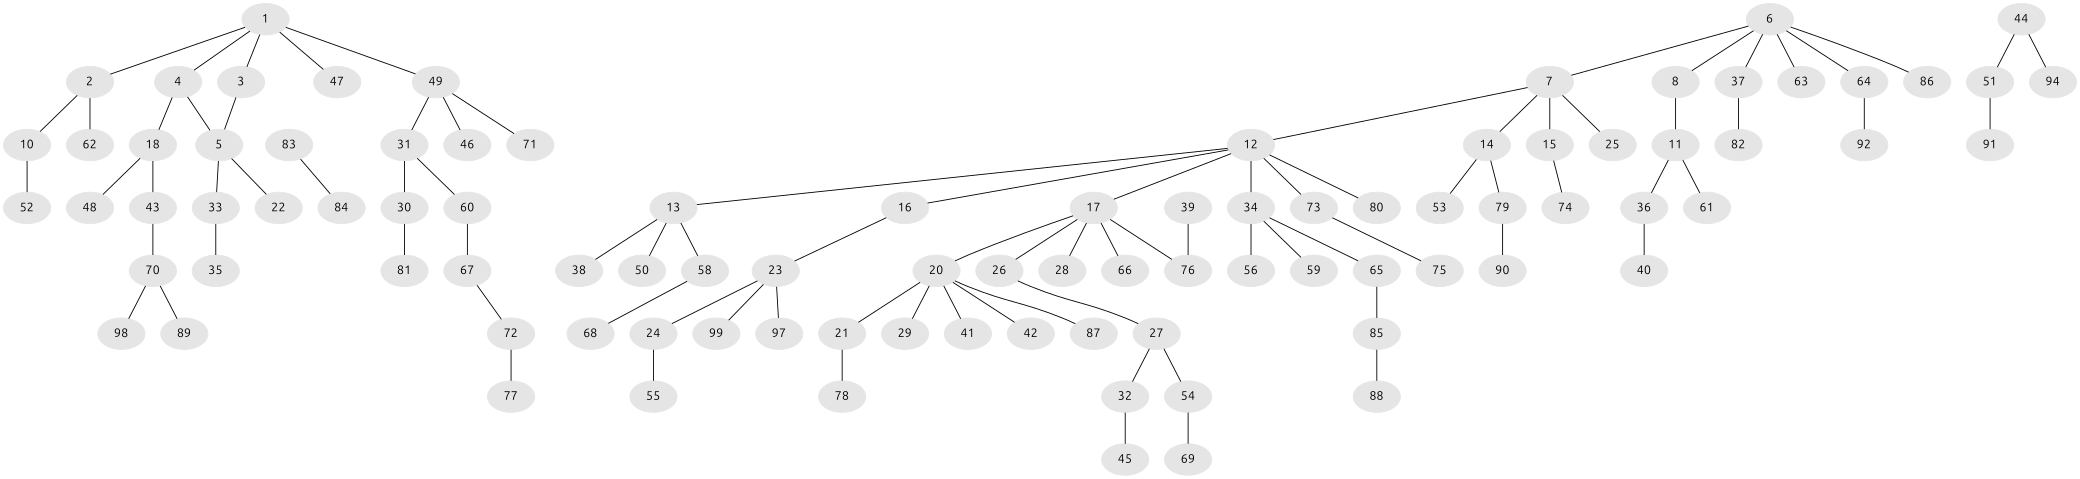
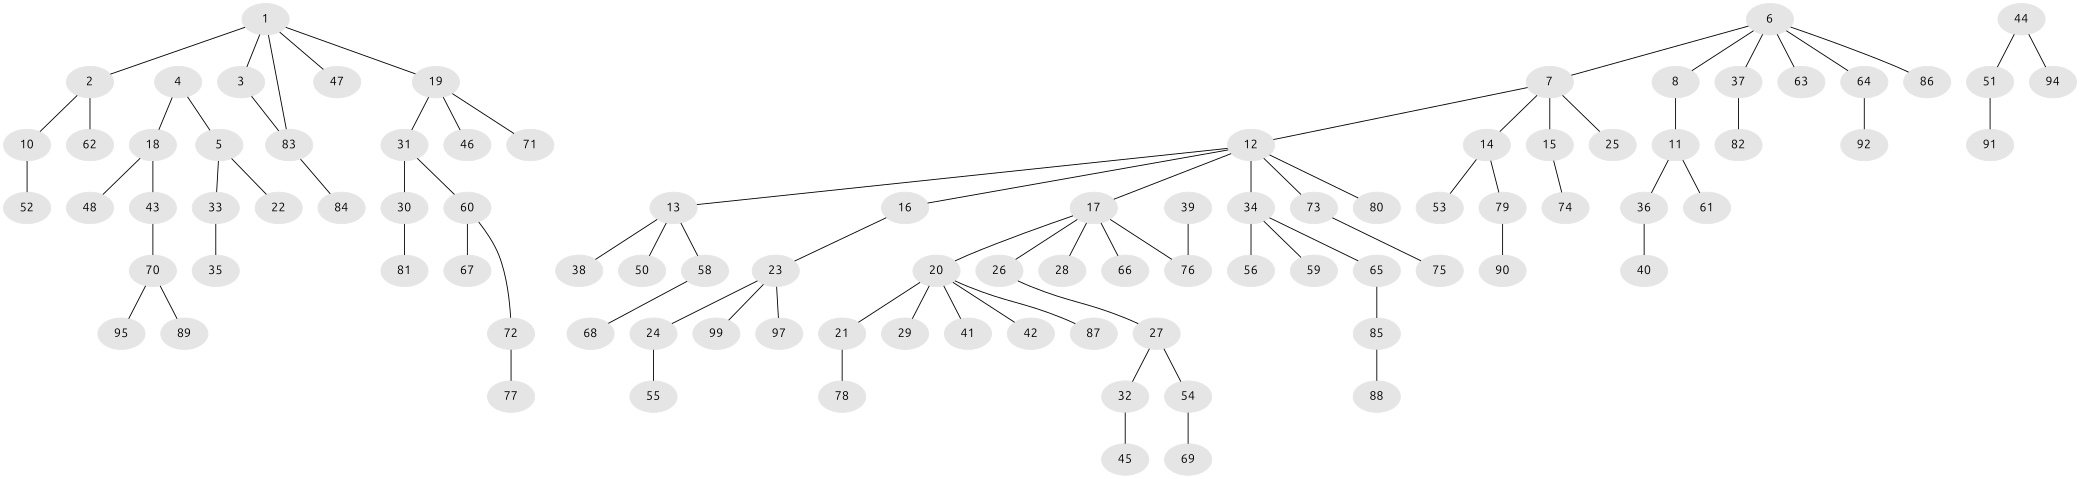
edge "1" -- "4": now "1" -- "83"
node "49": label "49" -> "19"
edge "3" -- "5": now "3" -- "83"
edge "67" -- "72": now "60" -- "72"
node "98": label "98" -> "95"
